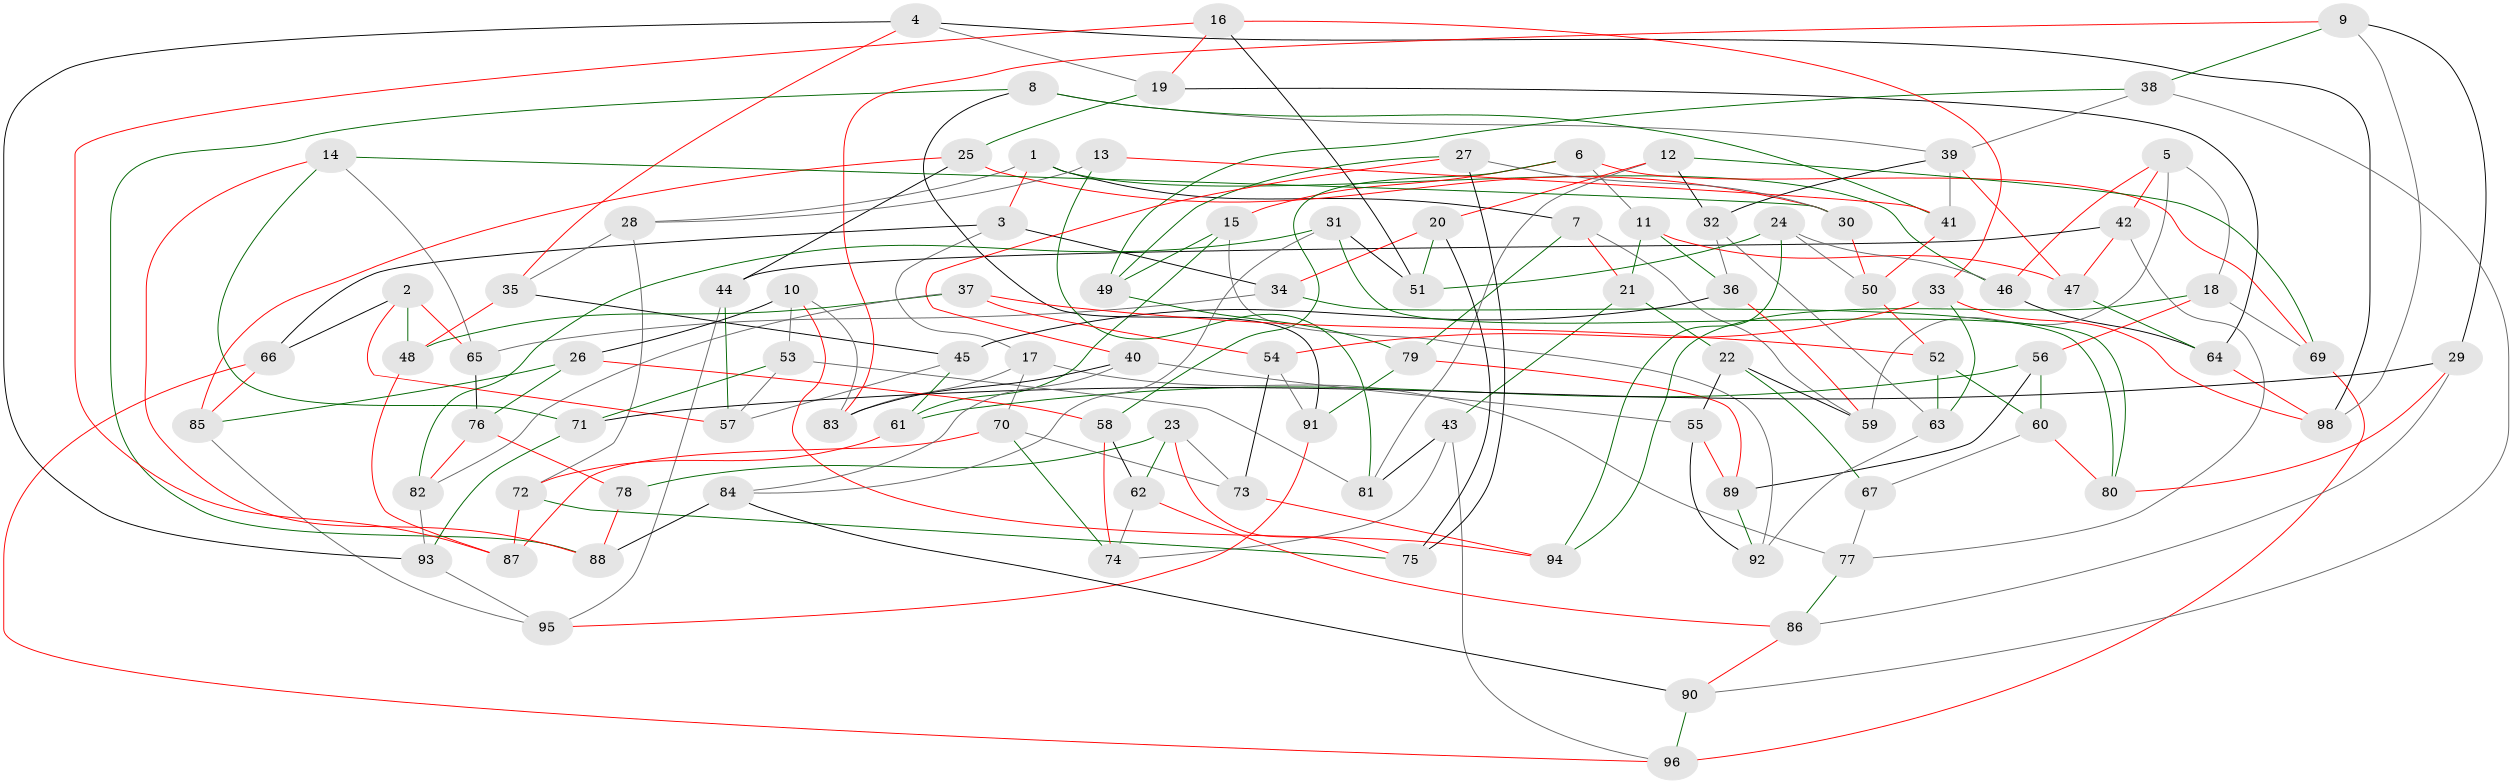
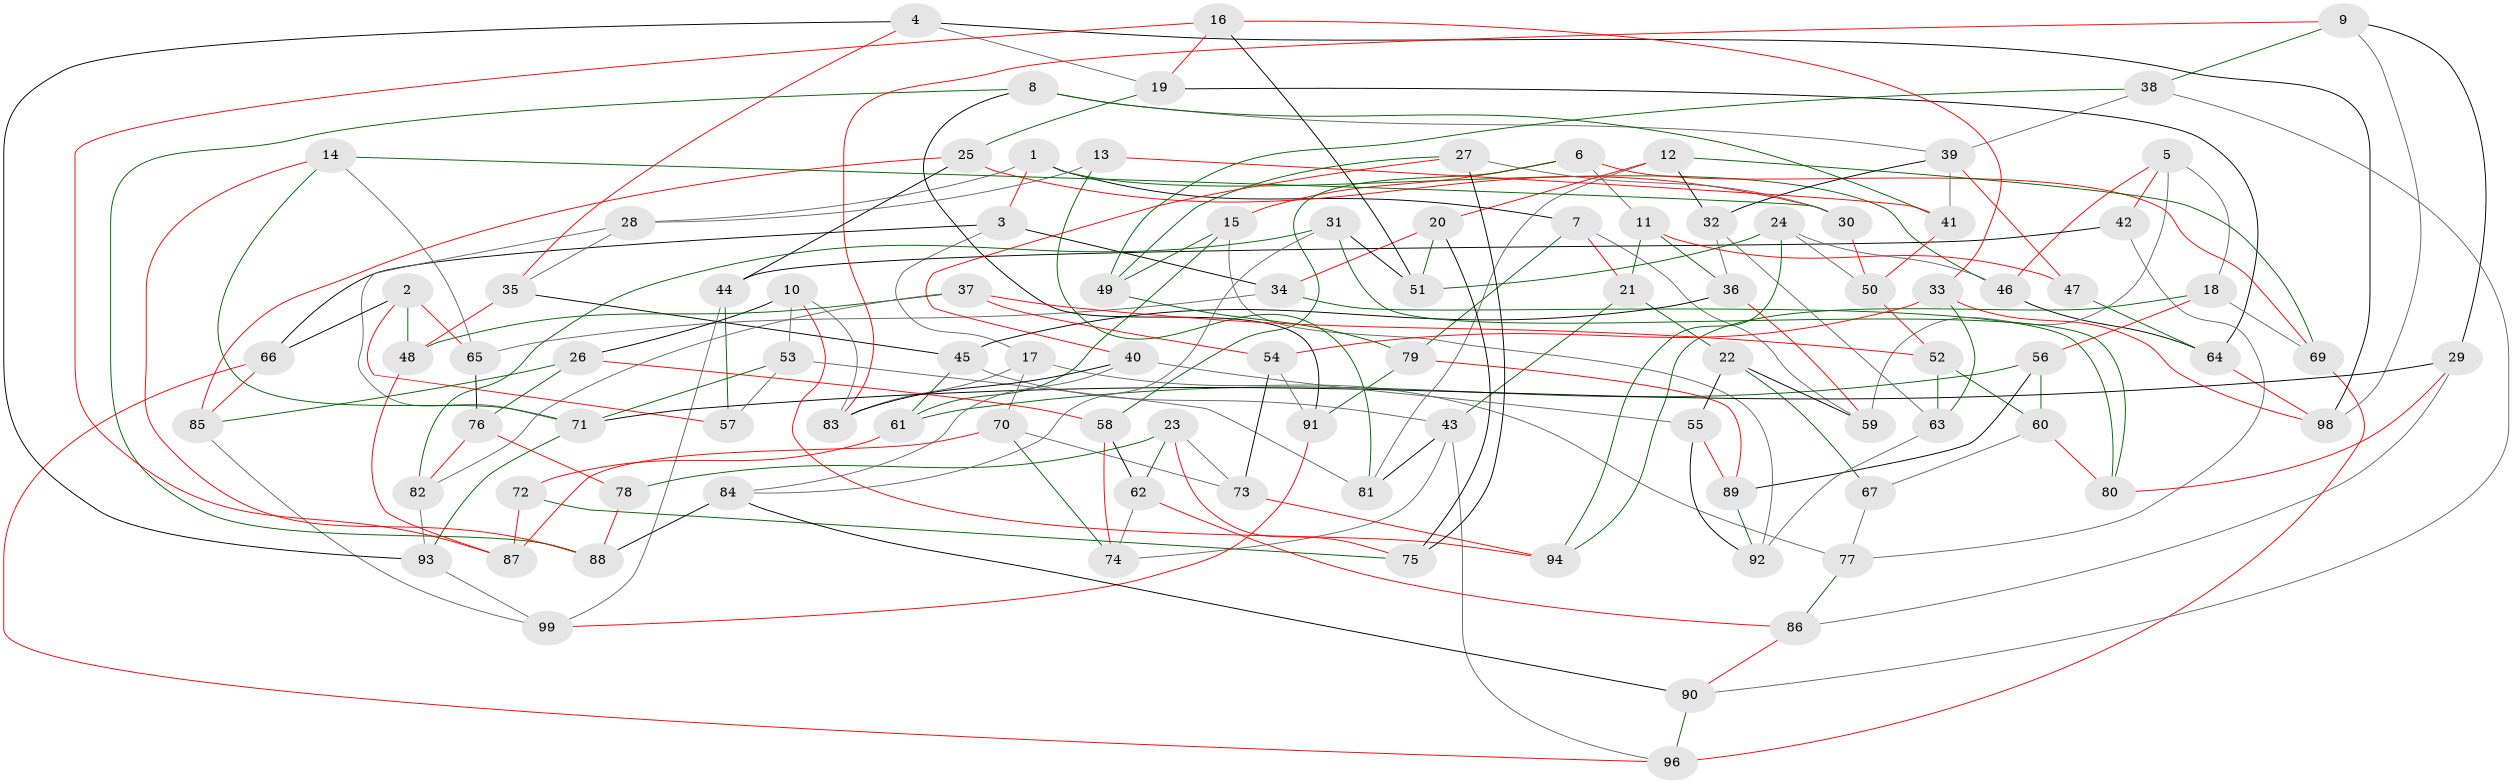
edge "42" -- "47": removed
edge "28" -- "72": now "28" -- "71"
edge "45" -- "57": now "45" -- "43"
node "95": label "95" -> "99"
